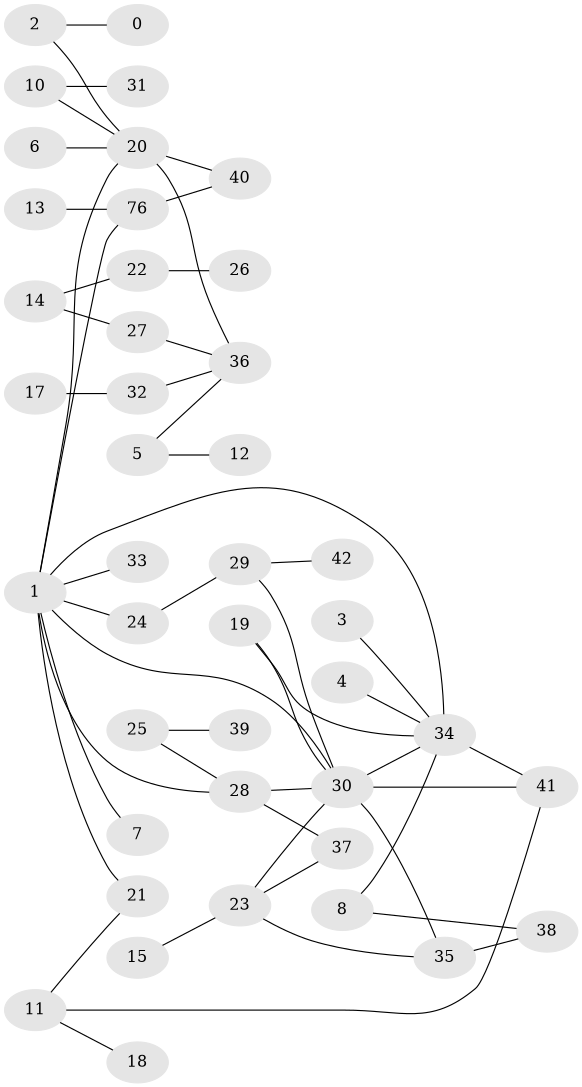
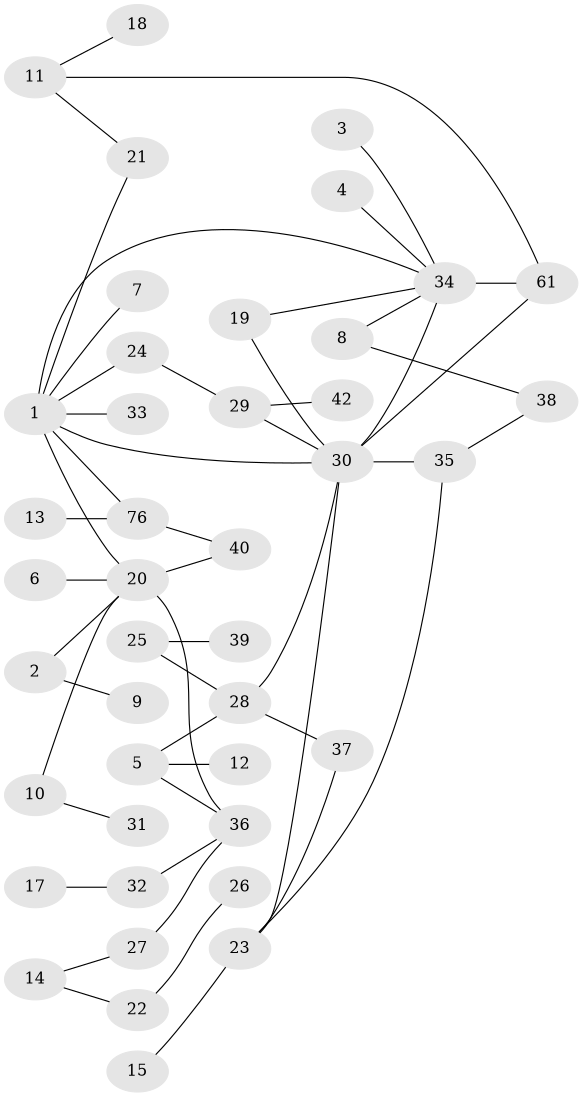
node "0": label "0" -> "9"
edge "1" -- "28": now "5" -- "28"
node "41": label "41" -> "61"
